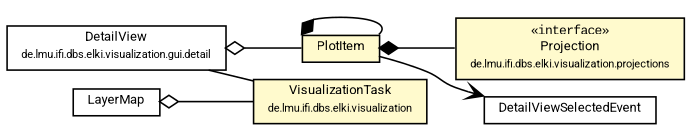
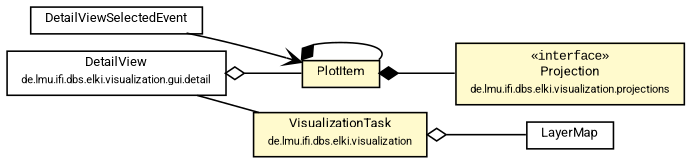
edge "PlotItem" -> "DetailViewSelectedEvent": reversed
edge "VisualizationTask" -> "LayerMap": reversed
